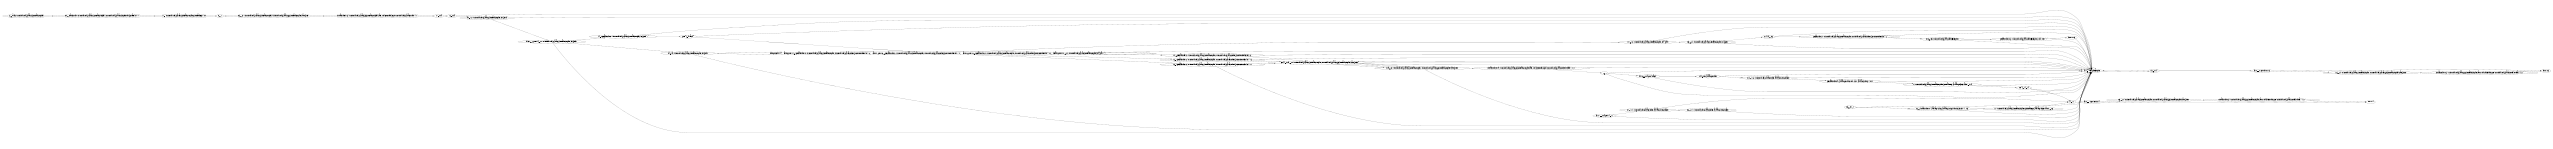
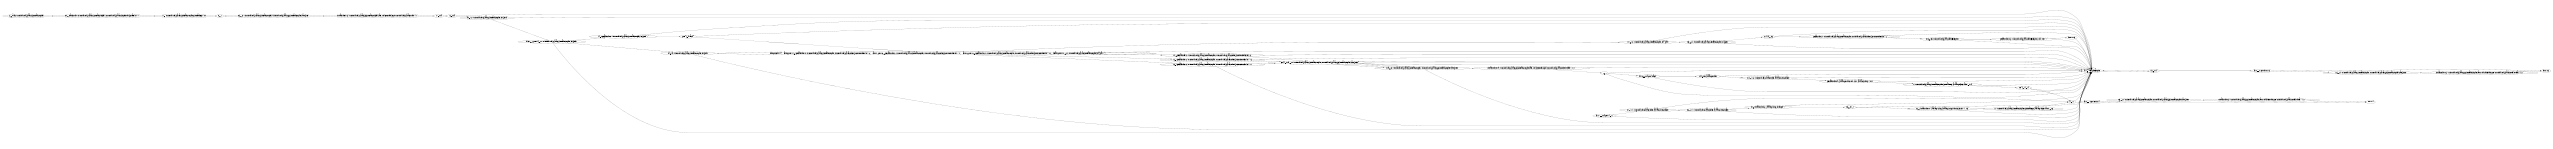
node "$i1 = virtualinvoke $r6.<java.lang.String: int length()>()": added
